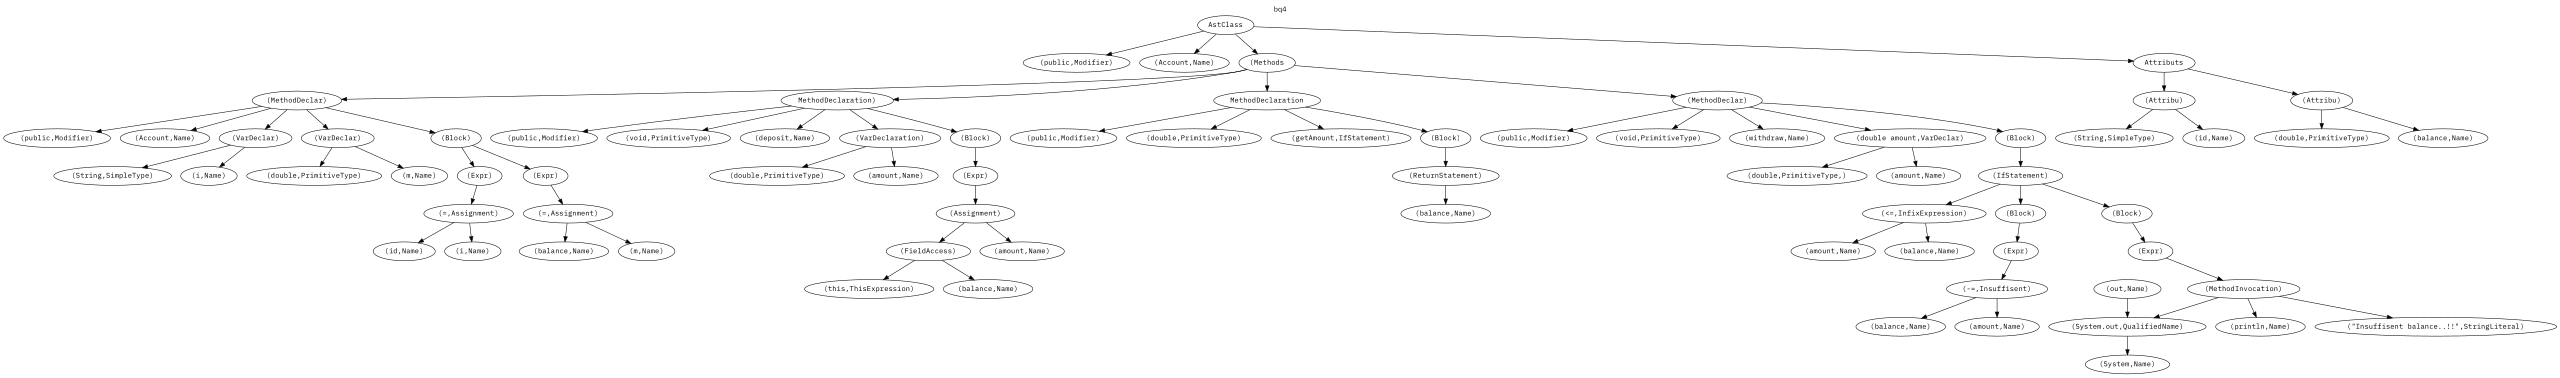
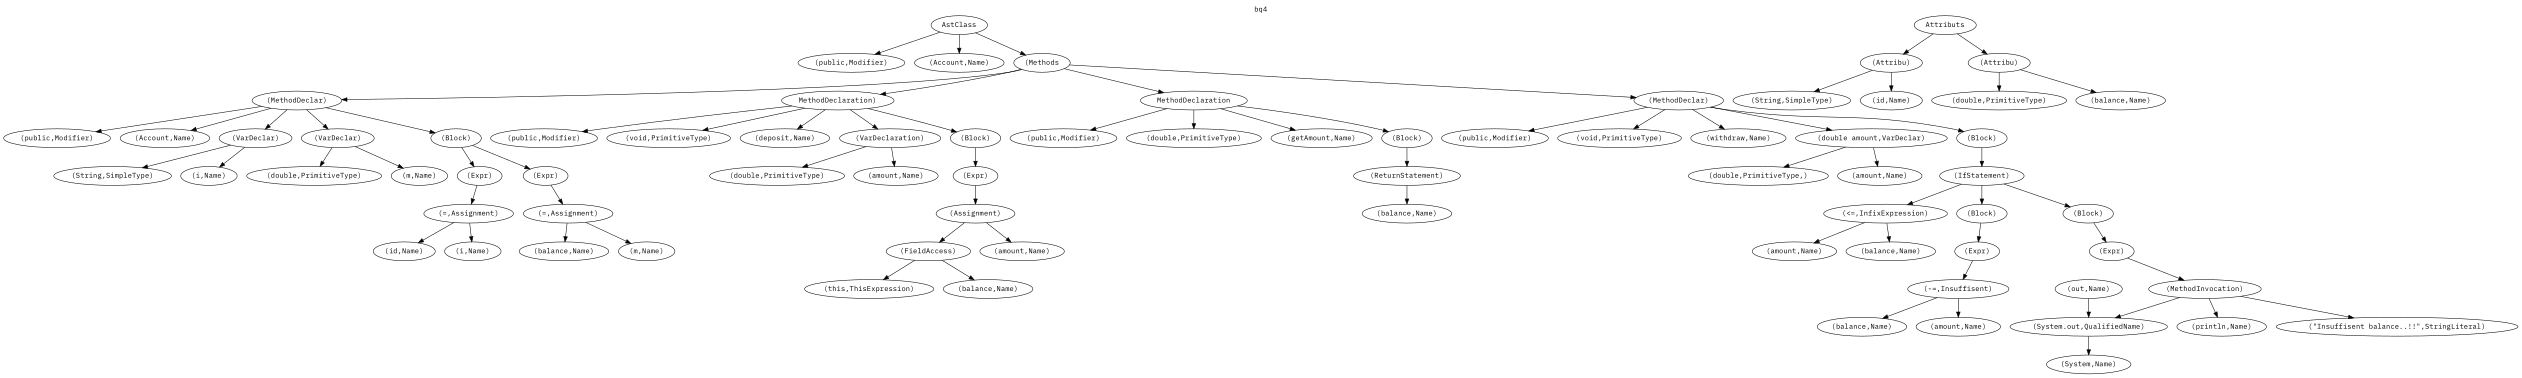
edge "AstClass" -> "Attributs": removed
node "(getAmount,IfStatement)": label "(getAmount,IfStatement)" -> "(getAmount,Name)"
